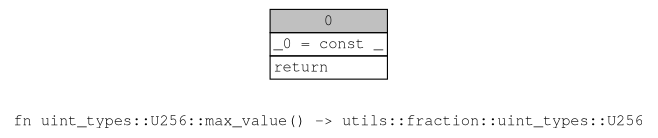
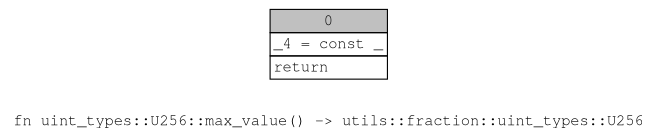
node "0": text "_0 = const _" -> "_4 = const _"
